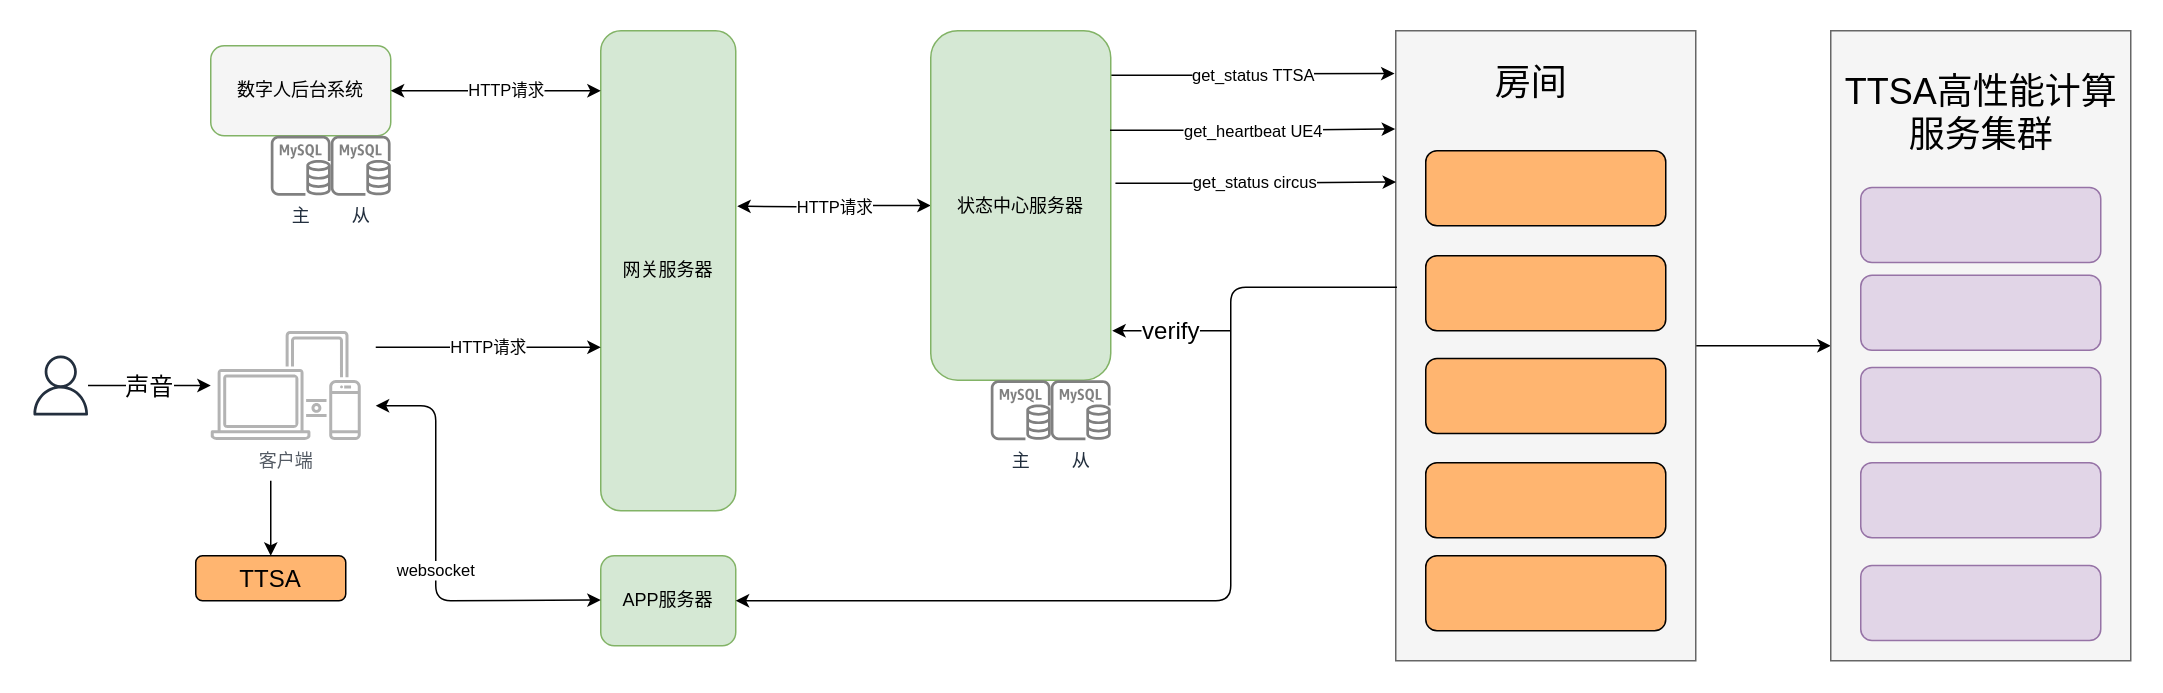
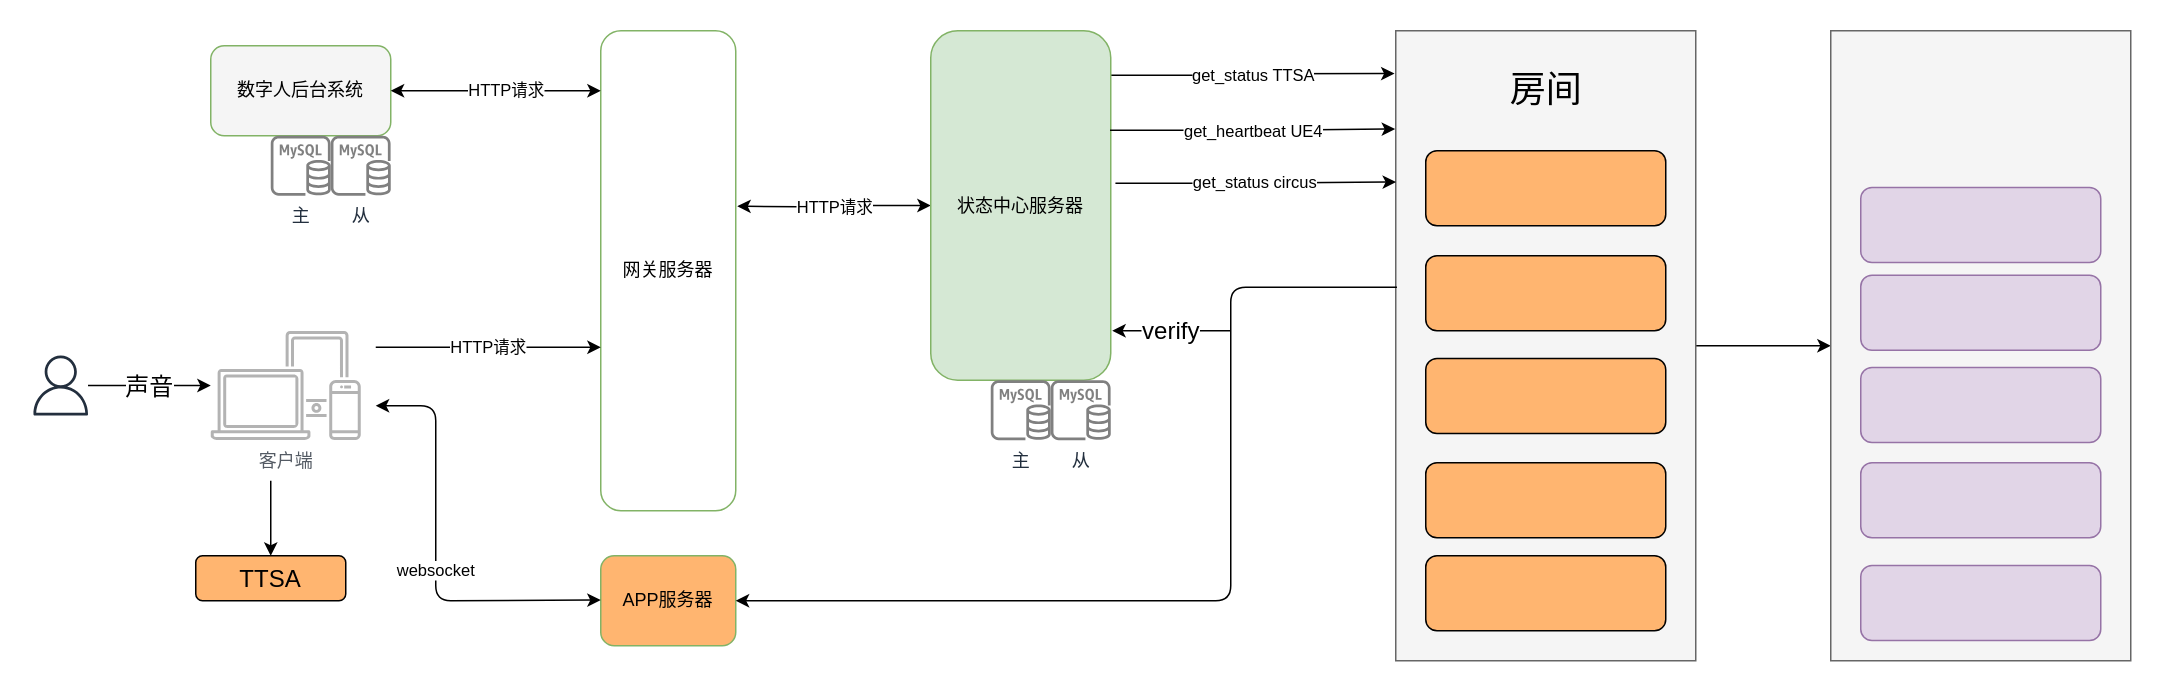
node "房间": moved (1531, 83) -> (1546, 91)
node "TTSA高性能计算服务集群": removed
node "网关服务器": fillcolor #d5e8d4 -> #ffffff
node "APP服务器": fillcolor #d5e8d4 -> #ffb570
